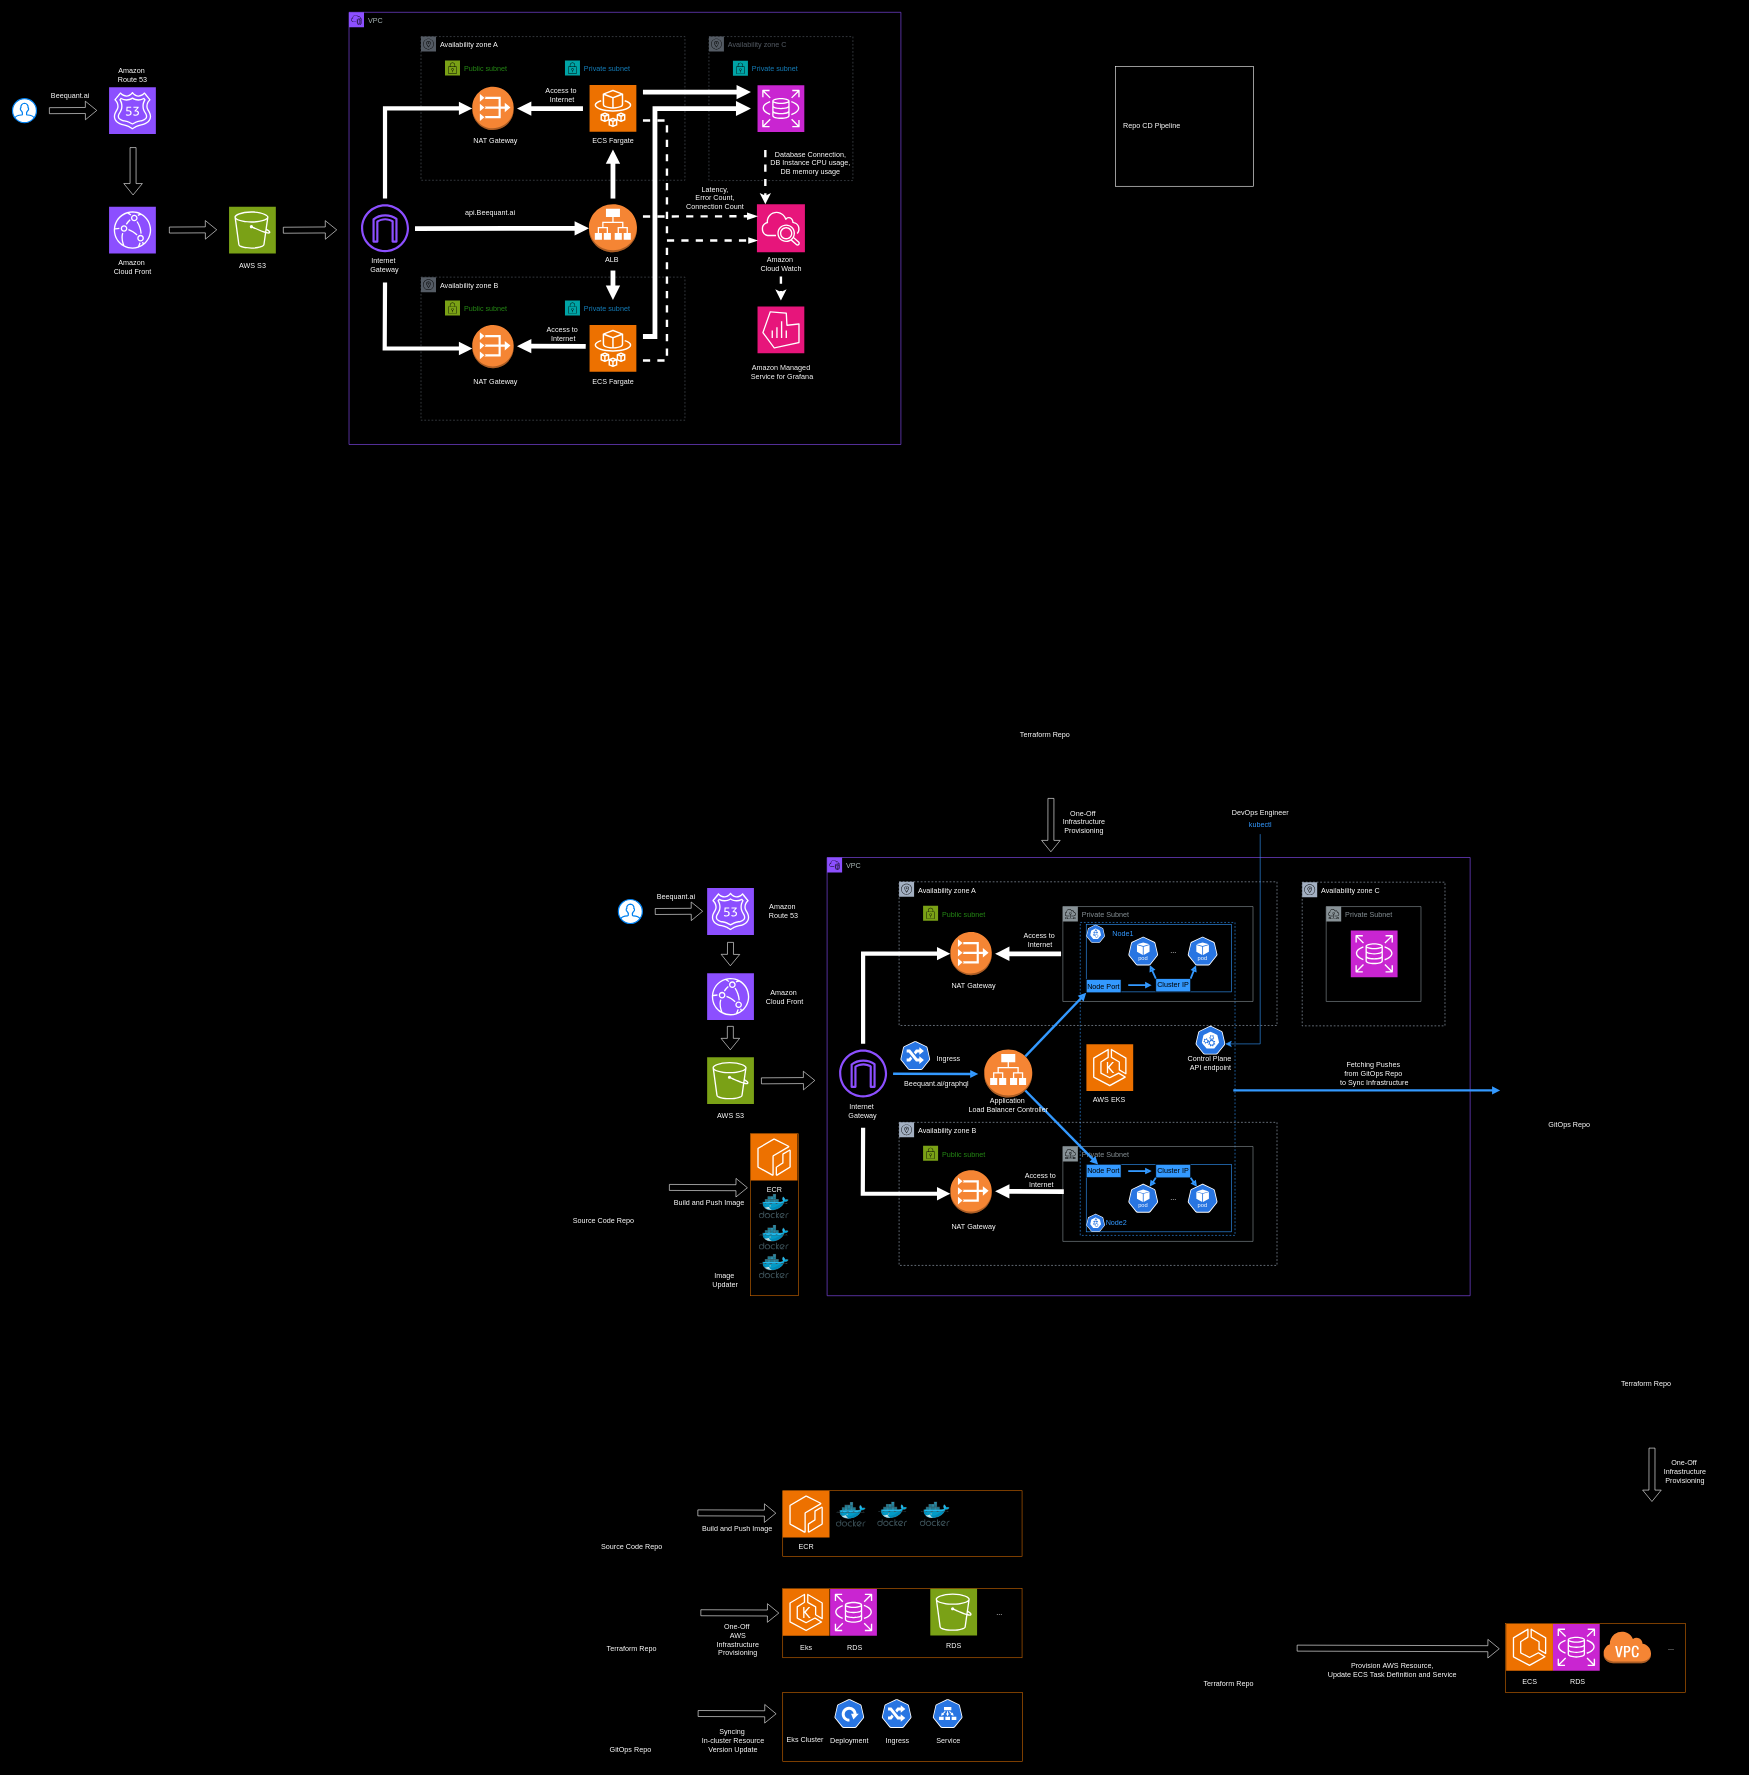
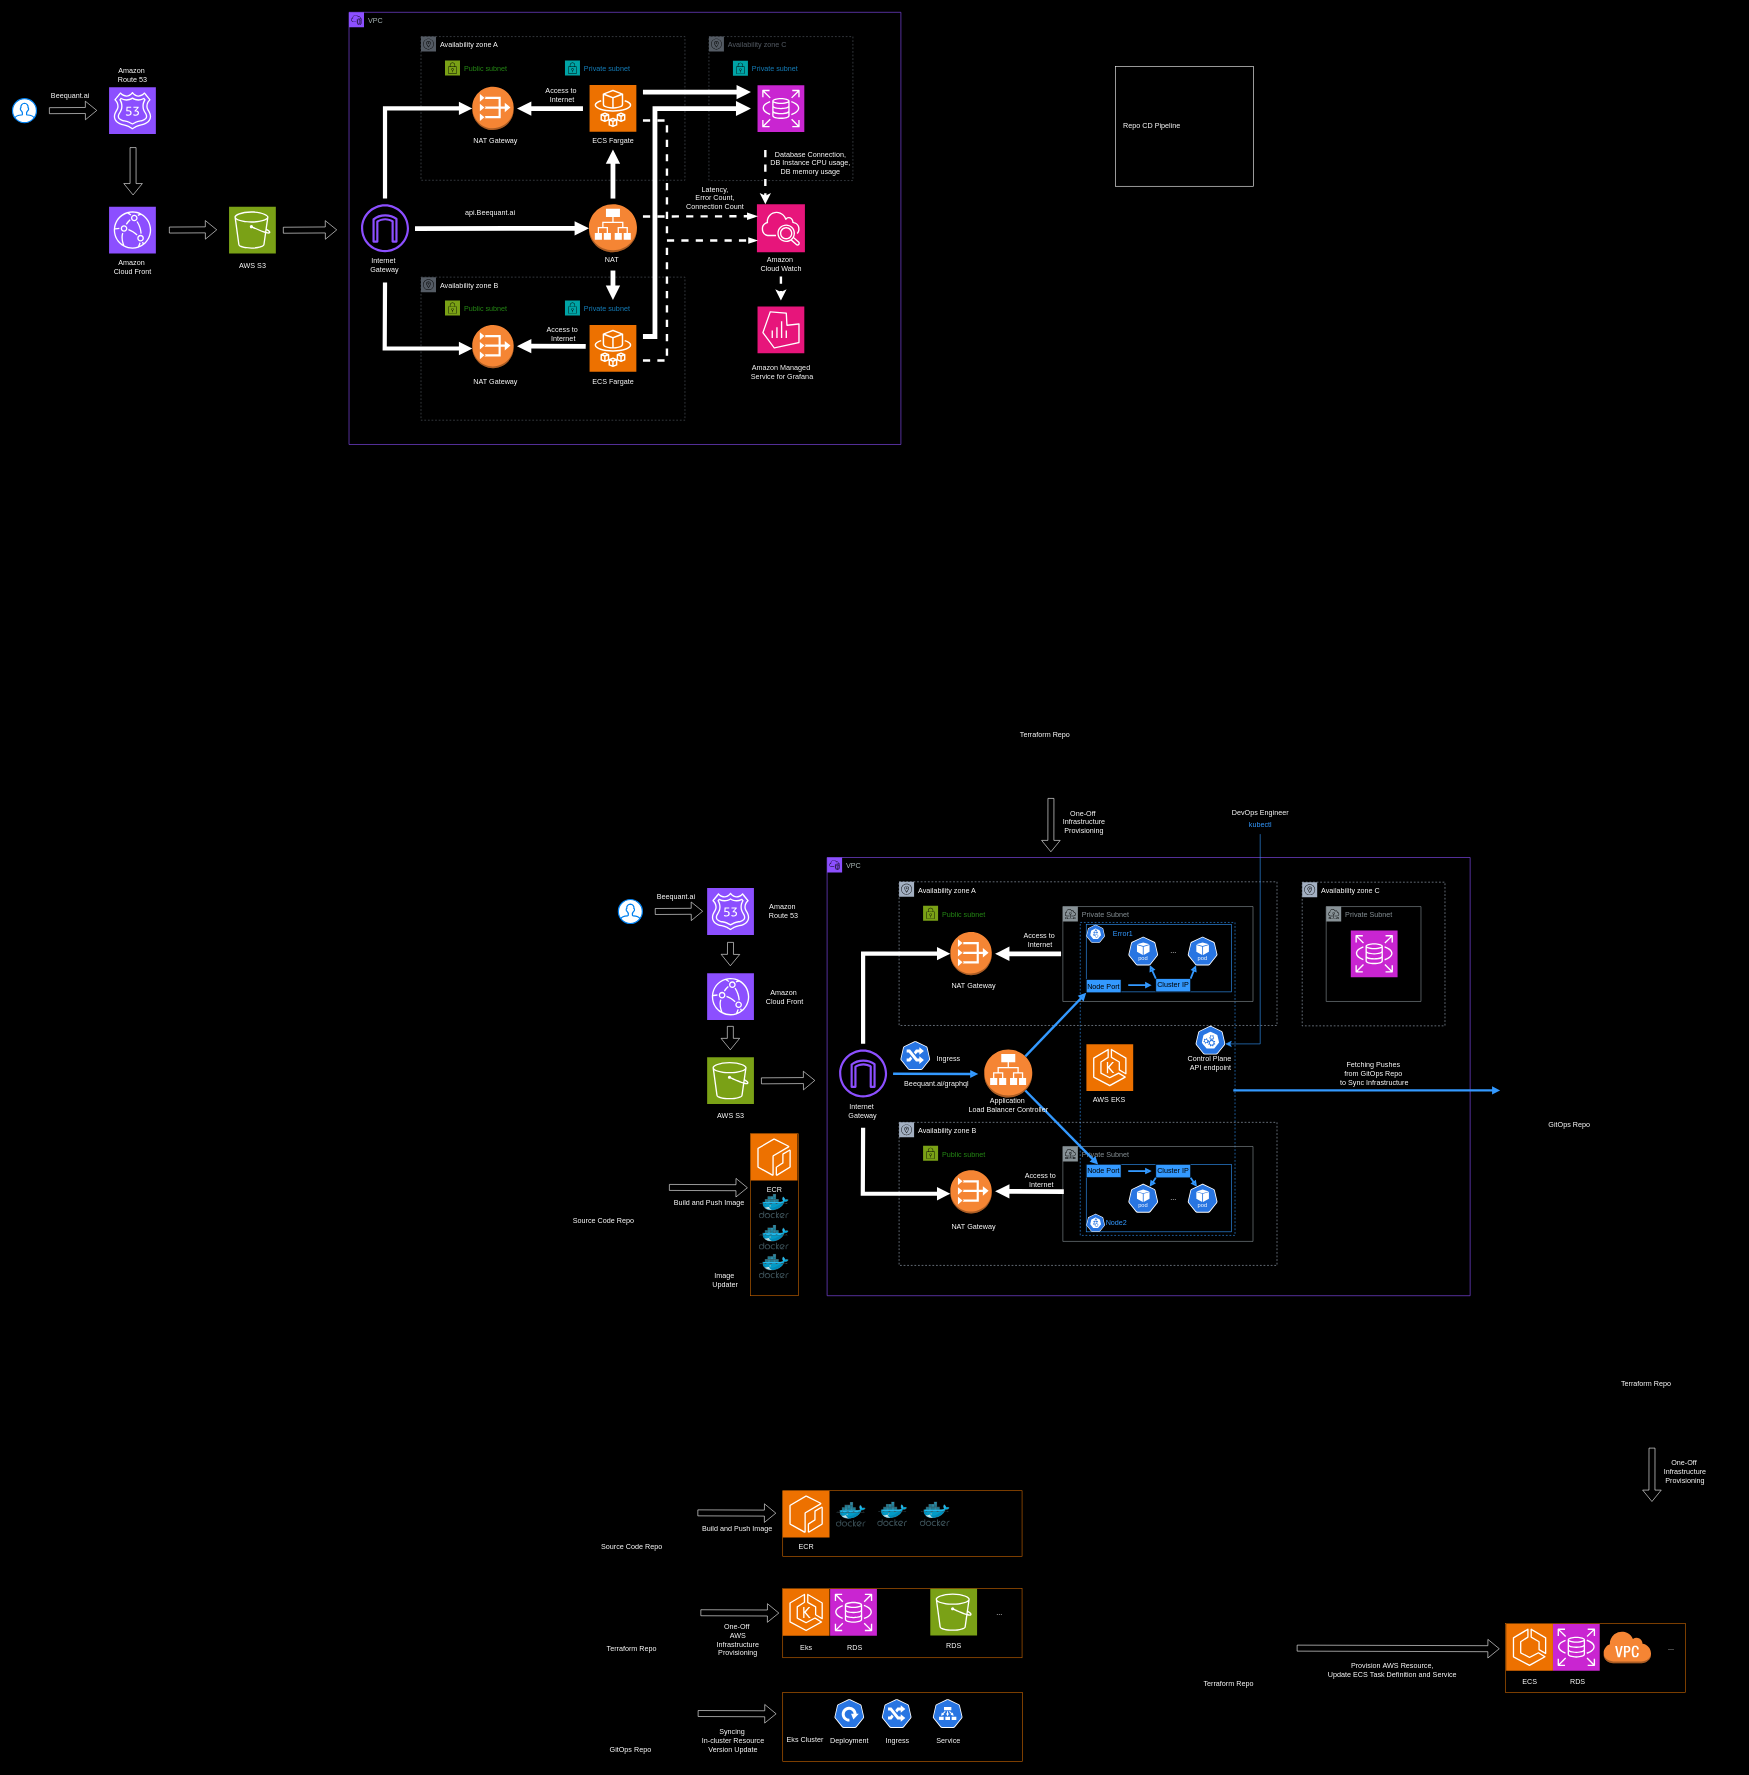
node "ALB": label "ALB" -> "NAT"
node "Node1": label "Node1" -> "Error1"
